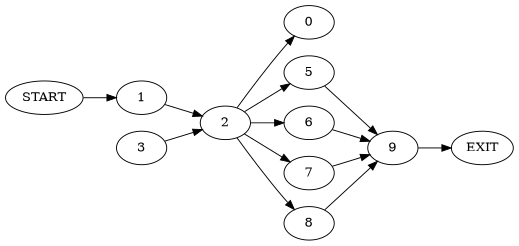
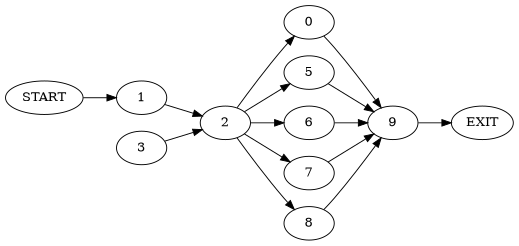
edge "0" -> "9": added
